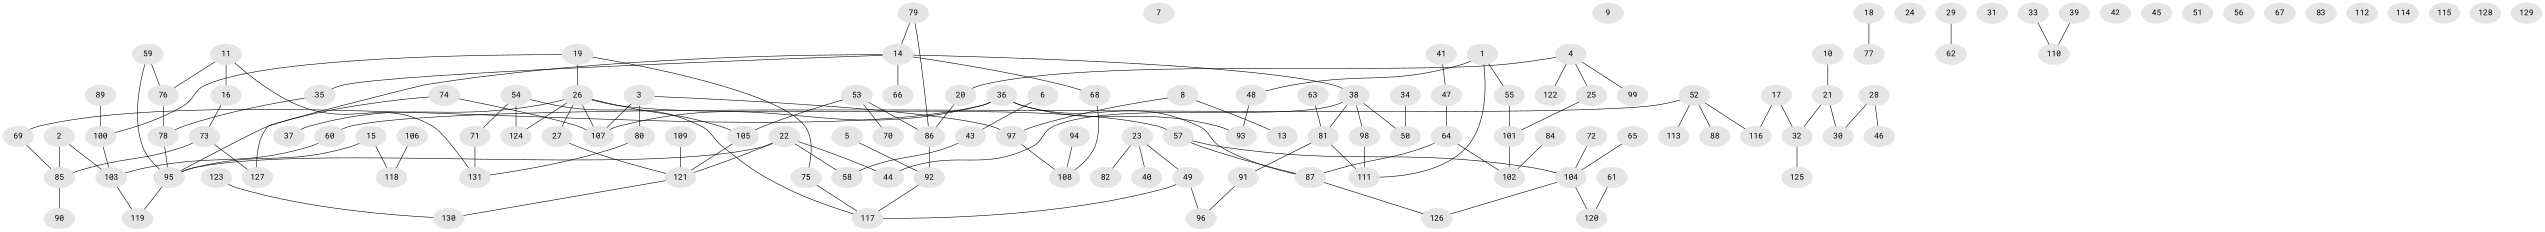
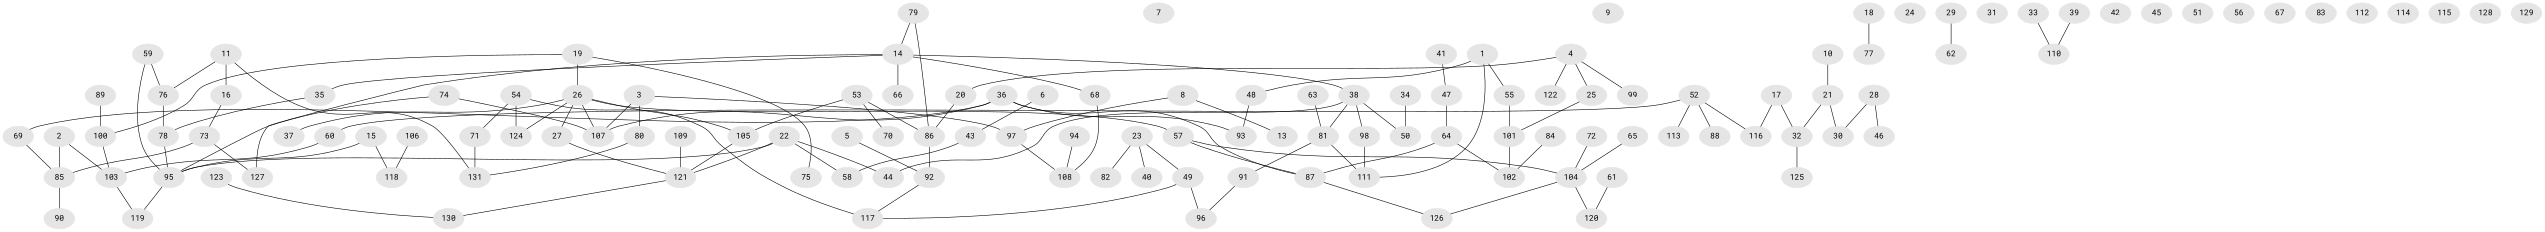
edge "75" -- "117": removed
